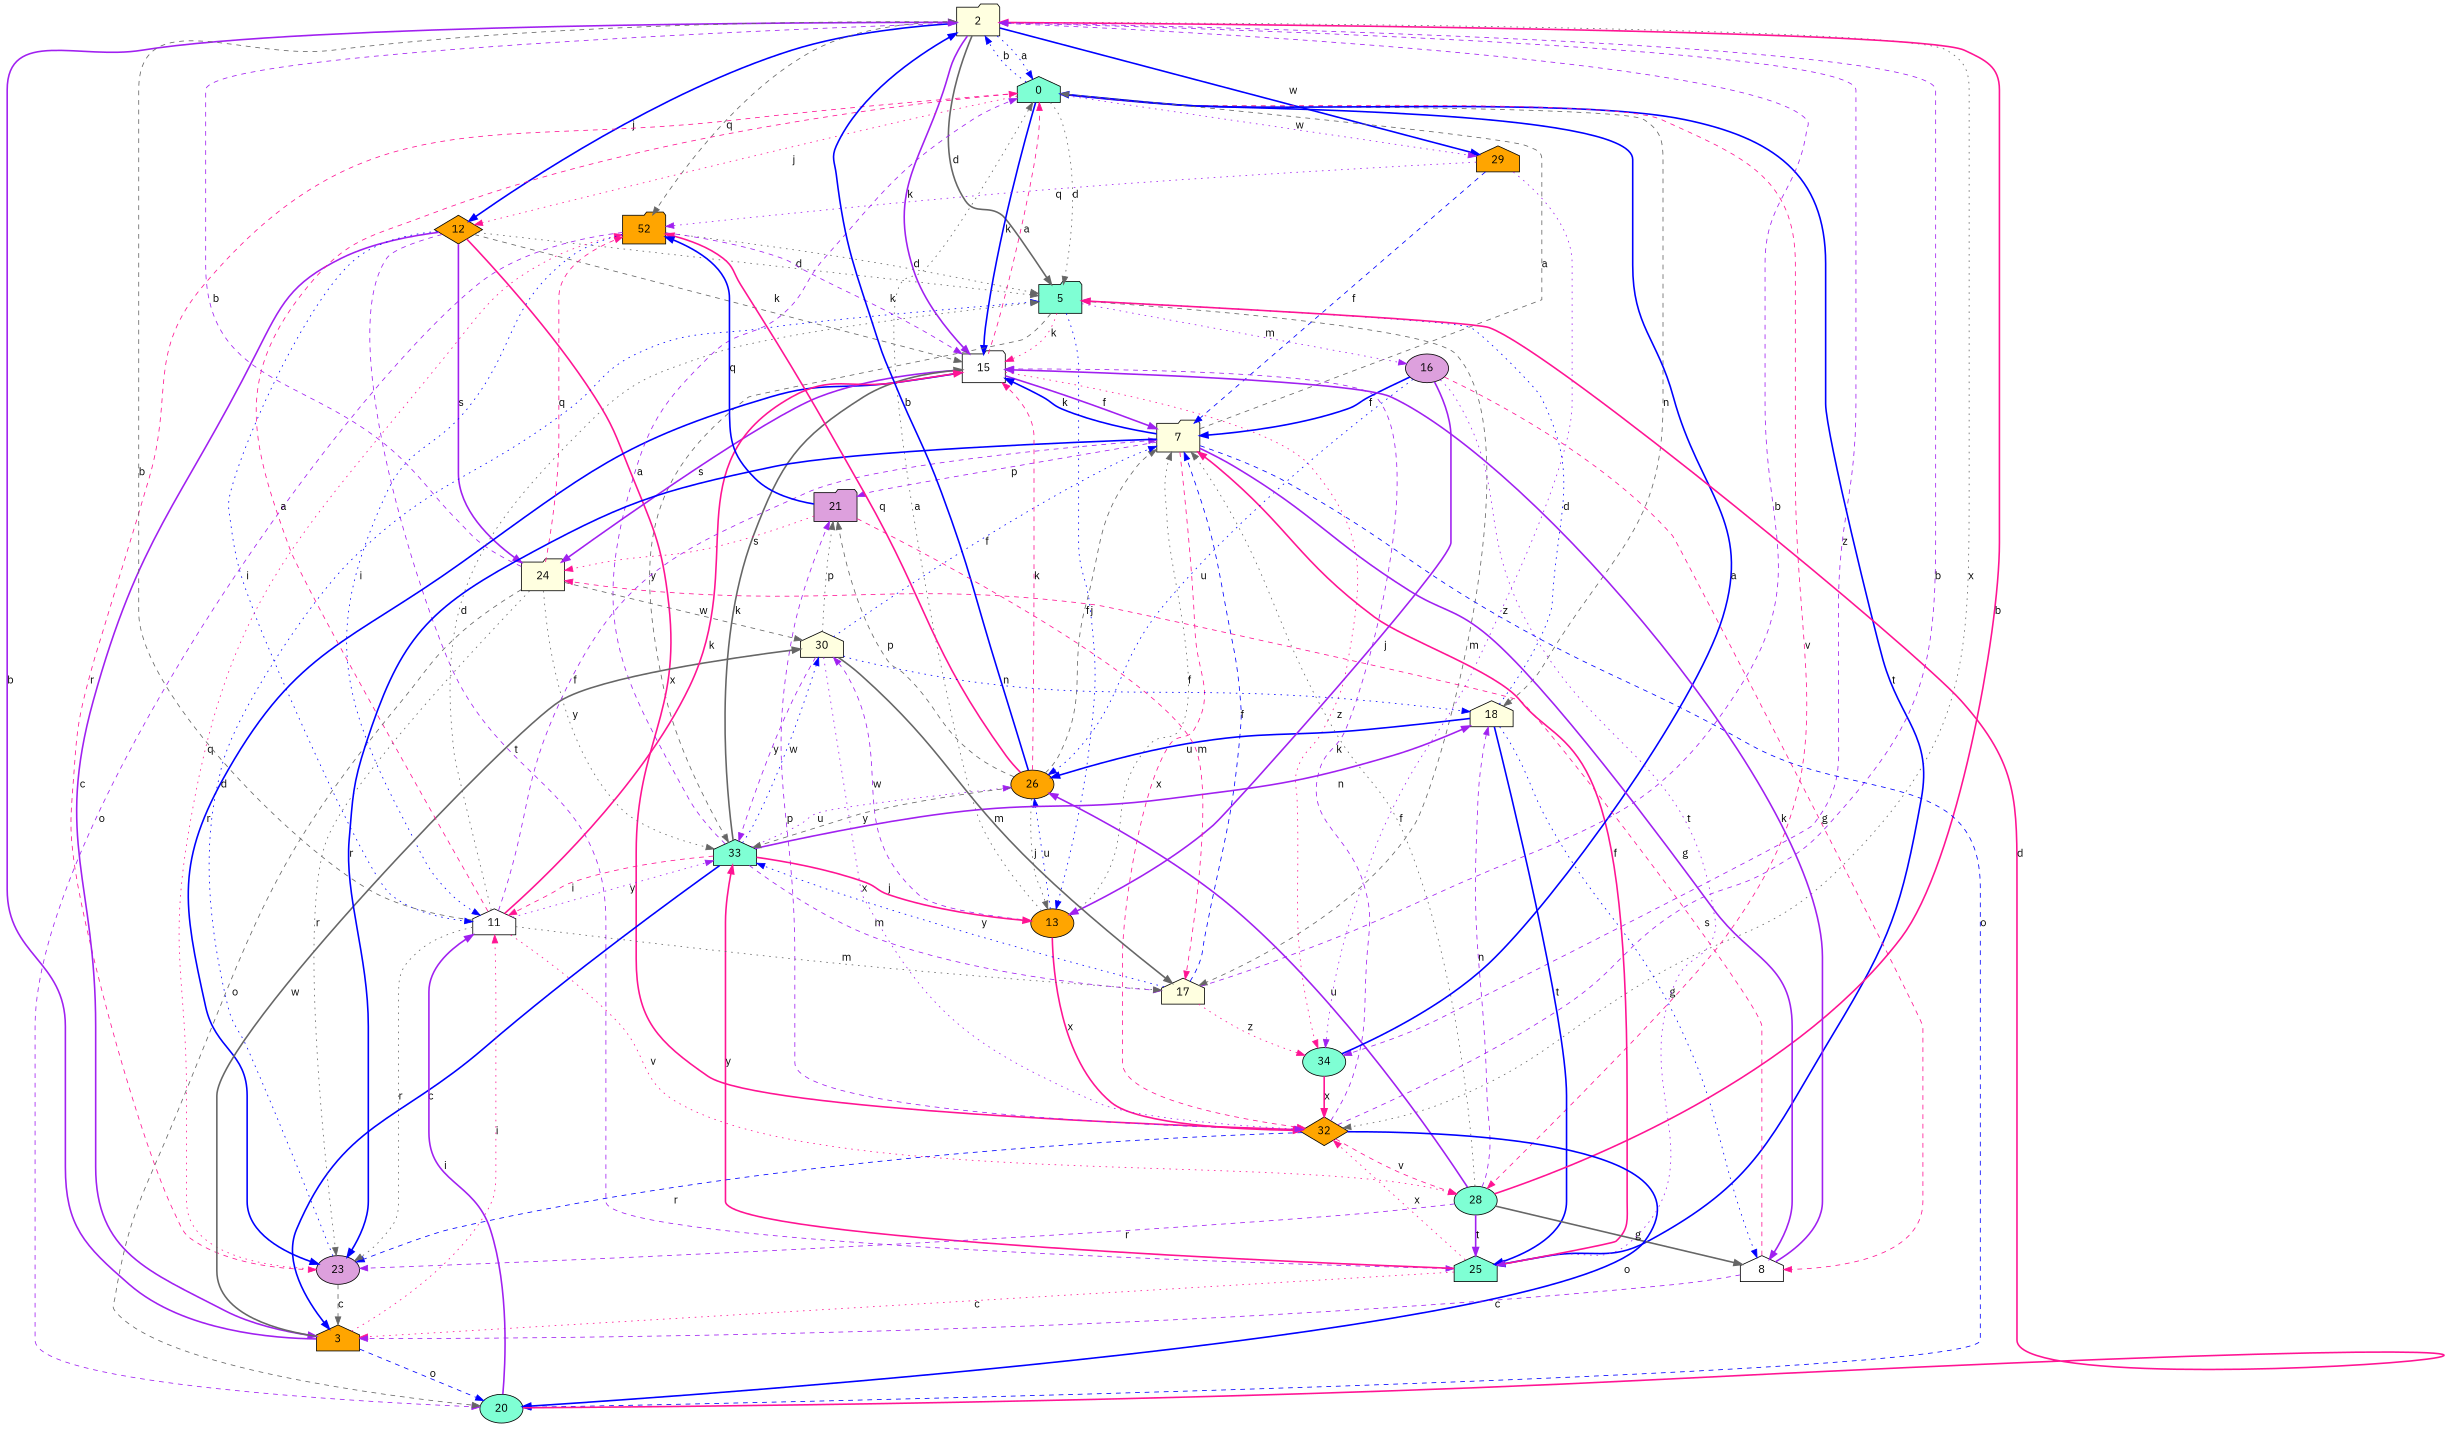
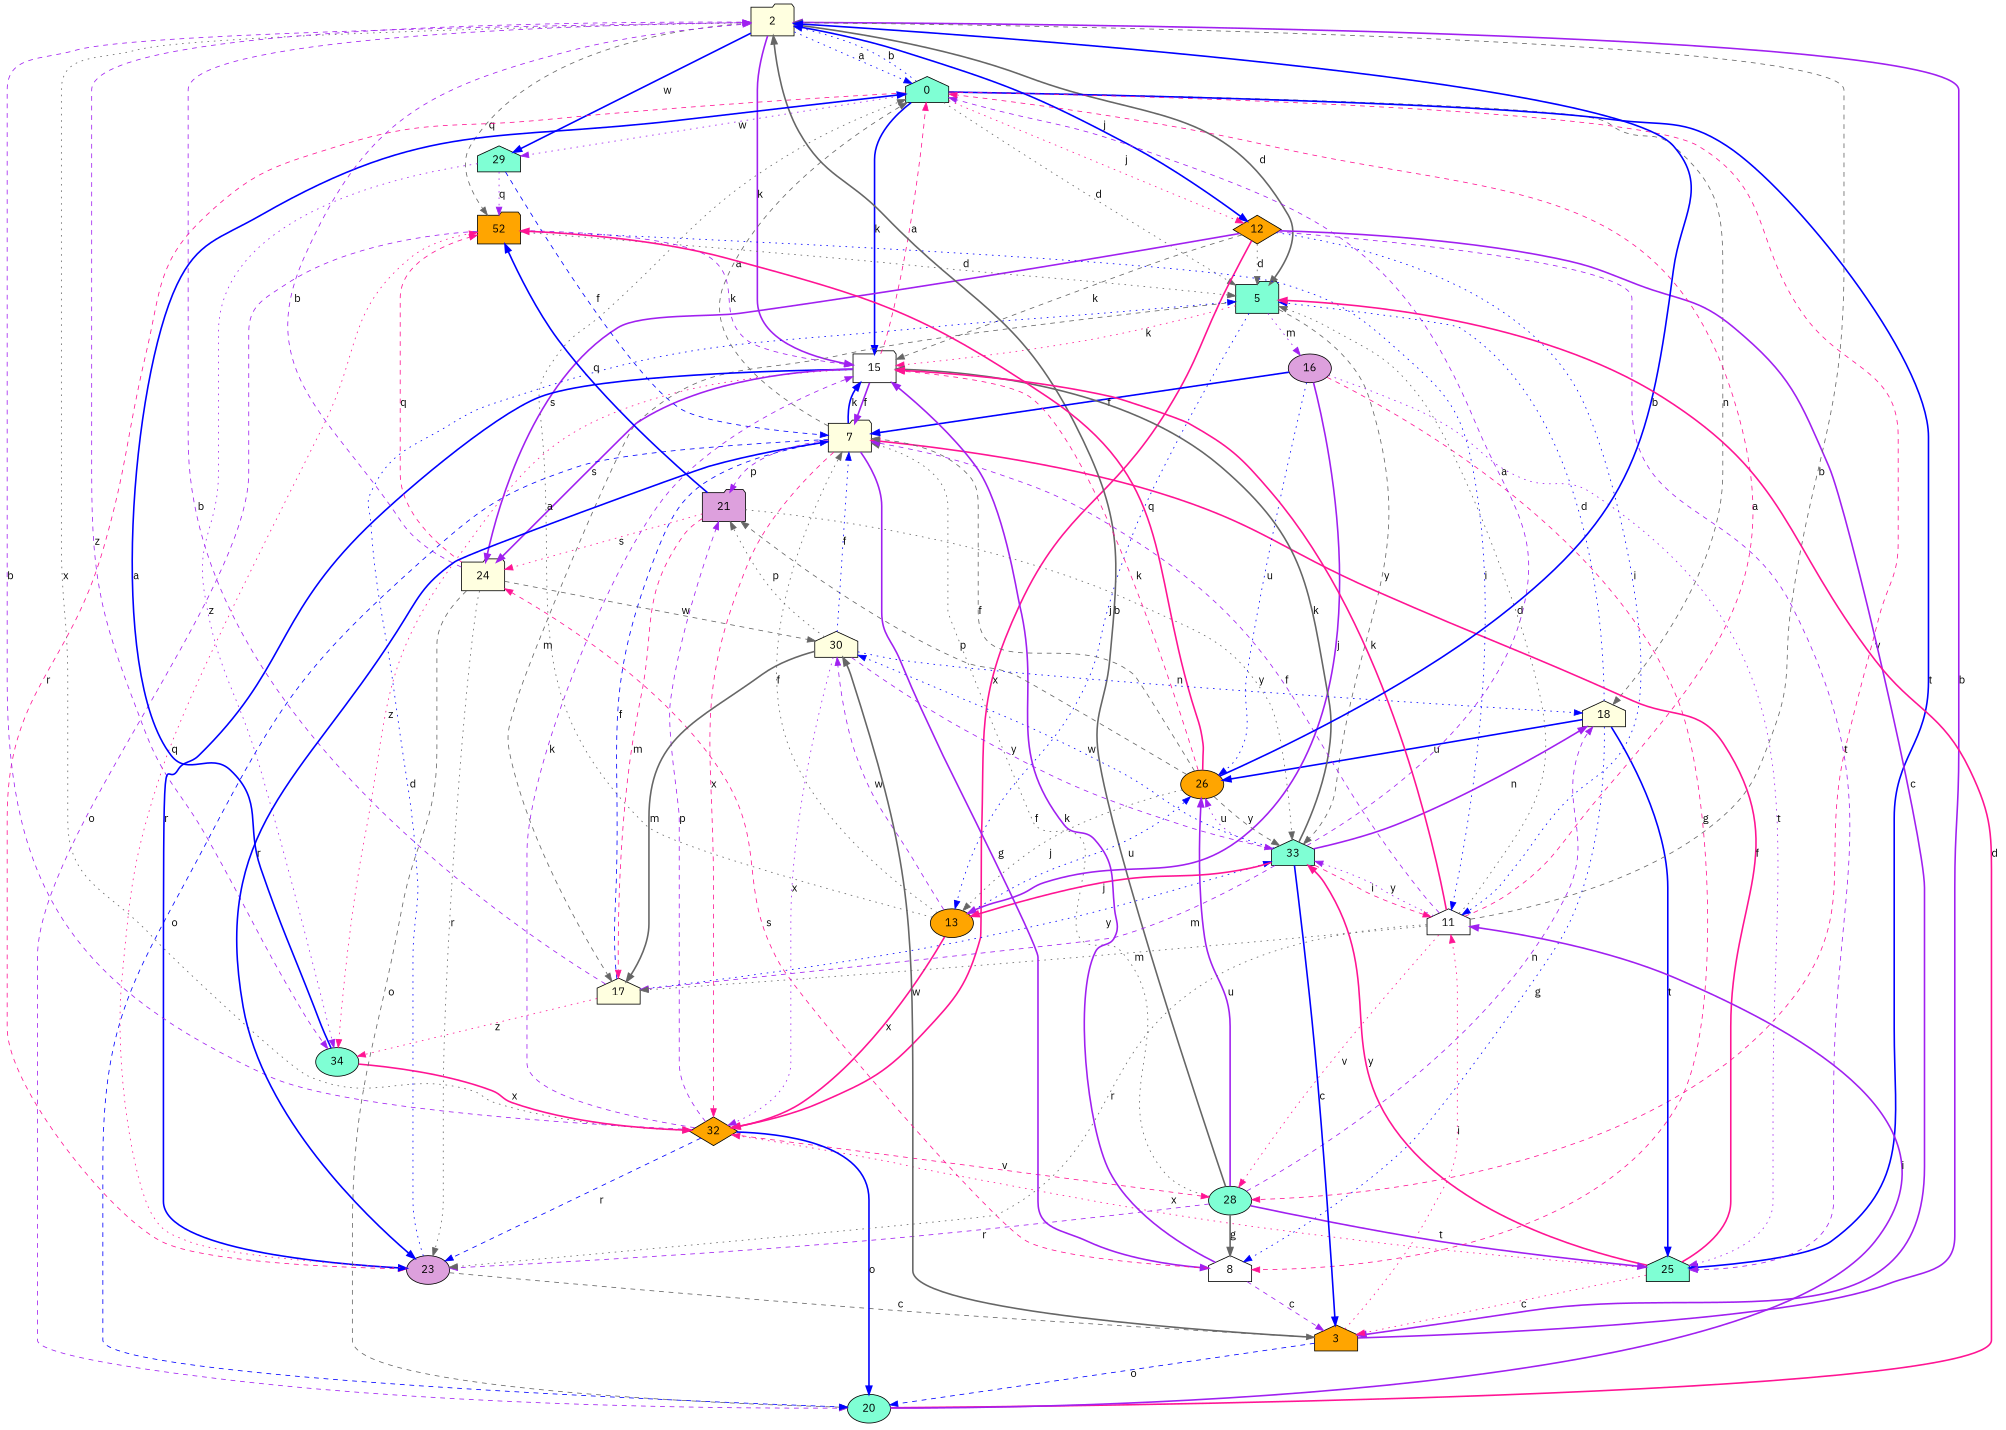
node "29": fillcolor orange -> aquamarine
edge "28" -> "2": color deeppink -> gray40
edge "24" -> "33": now "21" -> "33"
